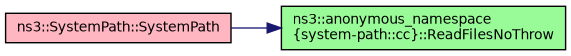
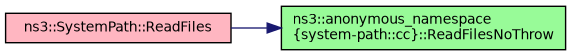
node "ns3::SystemPath::SystemPath": label "ns3::SystemPath::SystemPath" -> "ns3::SystemPath::ReadFiles"
